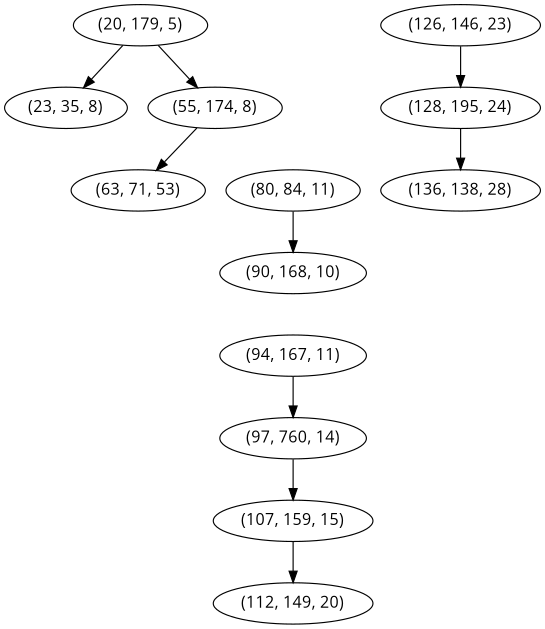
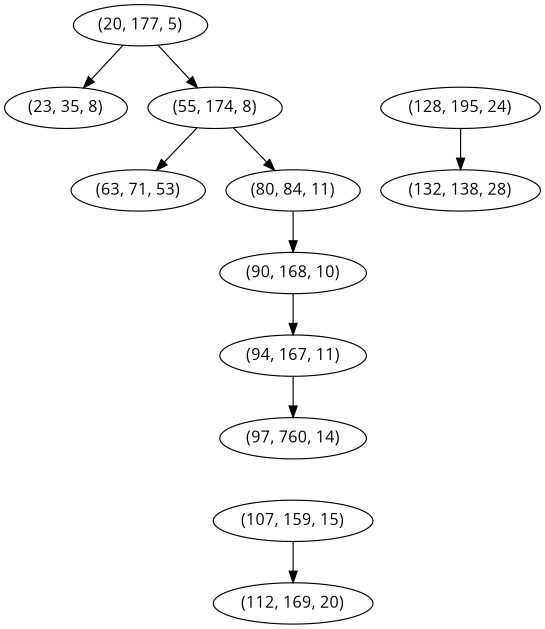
node "(20, 179, 5)": label "(20, 179, 5)" -> "(20, 177, 5)"
node "(126, 146, 23)": removed
edge "(55, 174, 8)" -> "(80, 84, 11)": added
node "(136, 138, 28)": label "(136, 138, 28)" -> "(132, 138, 28)"
edge "(90, 168, 10)" -> "(94, 167, 11)": added
edge "(97, 760, 14)" -> "(107, 159, 15)": removed
node "(112, 149, 20)": label "(112, 149, 20)" -> "(112, 169, 20)"
